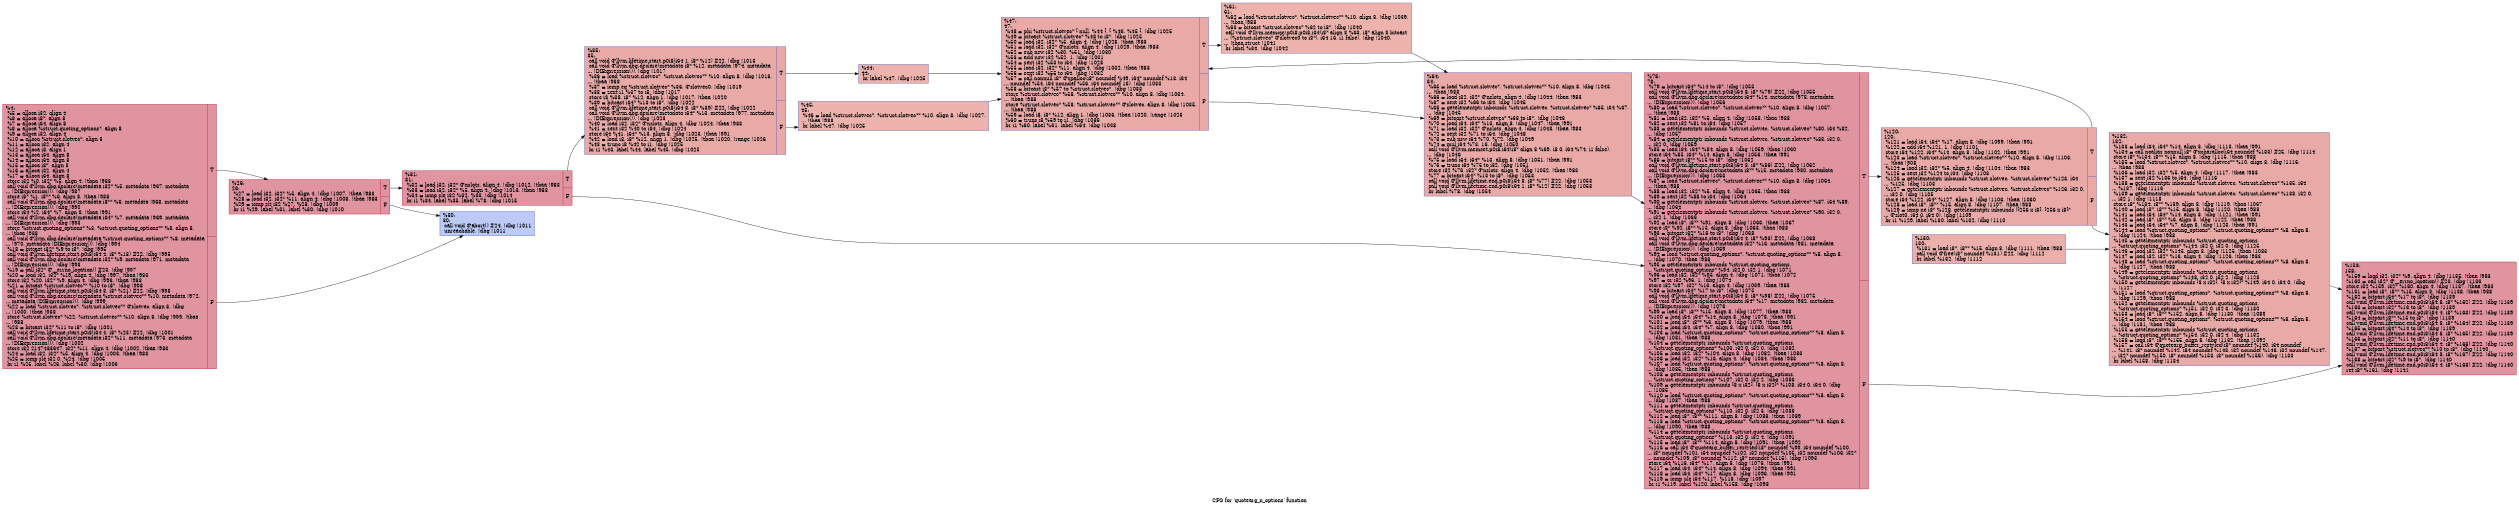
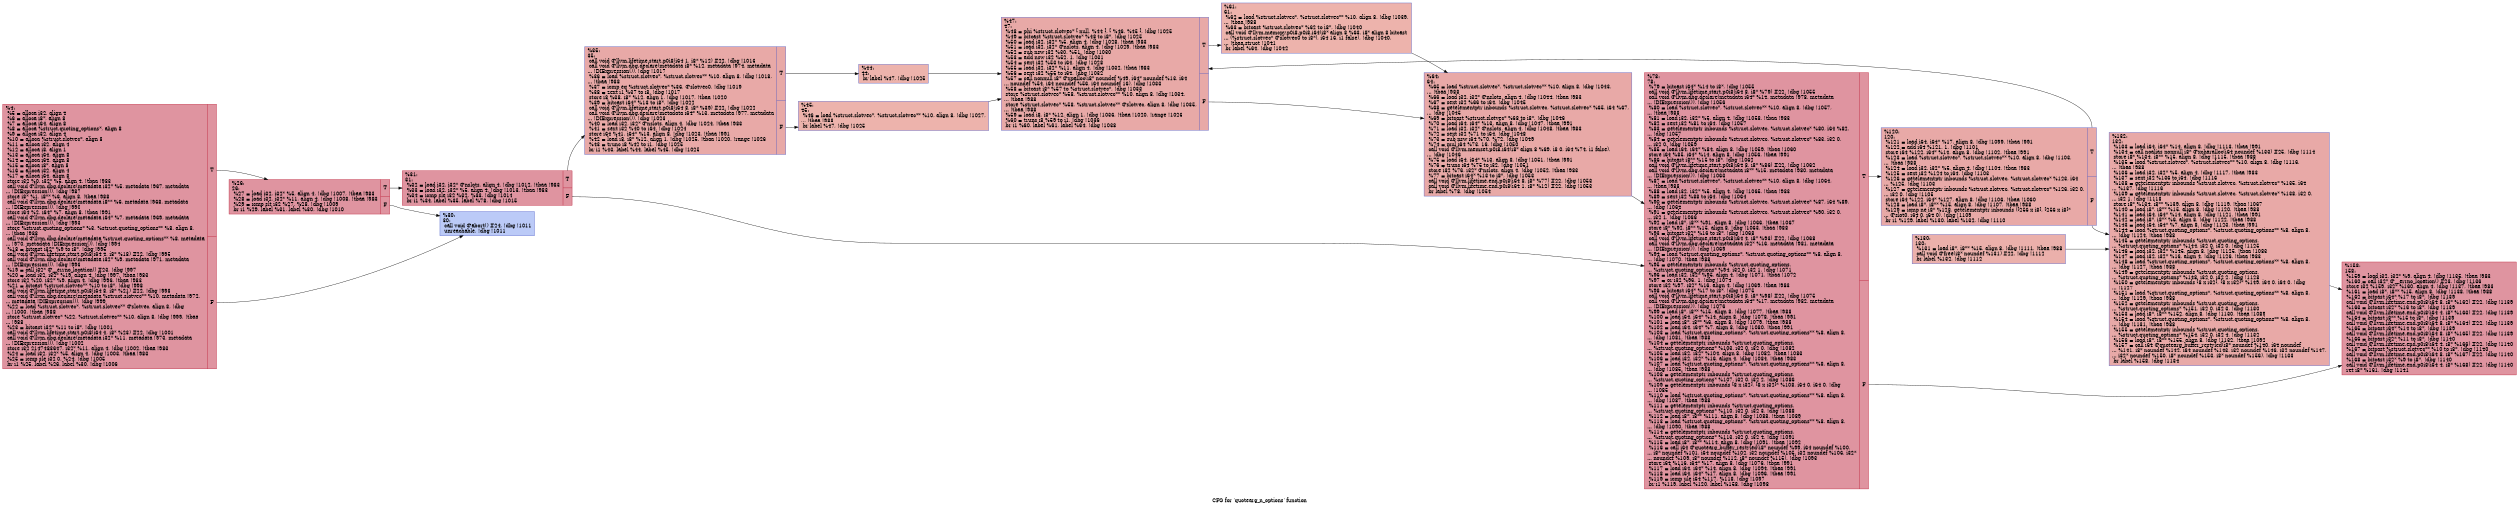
node "%120:": text "... !tbaa !908" -> "... !tbaa !988"
